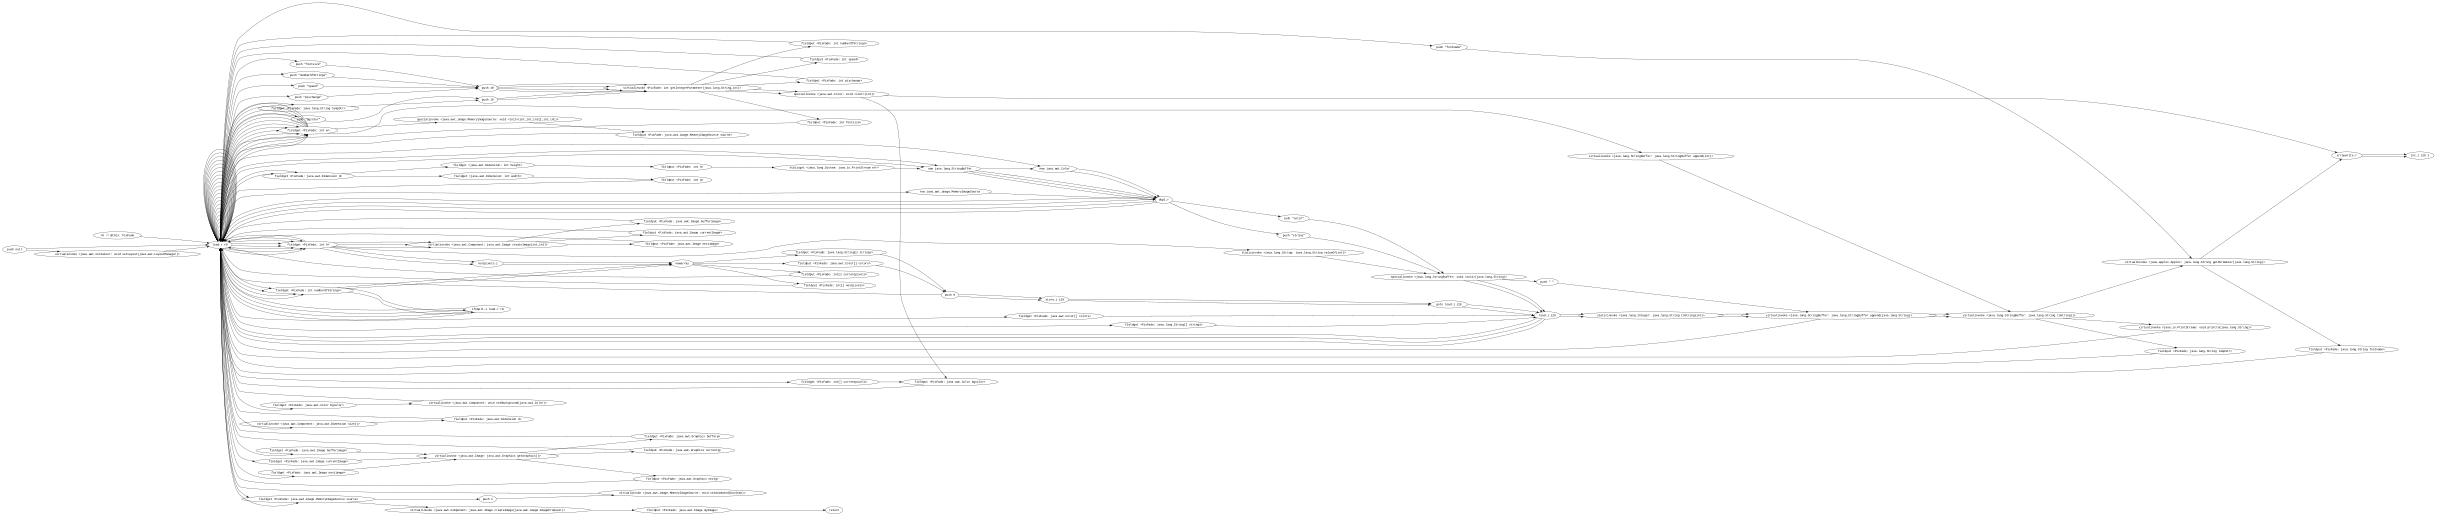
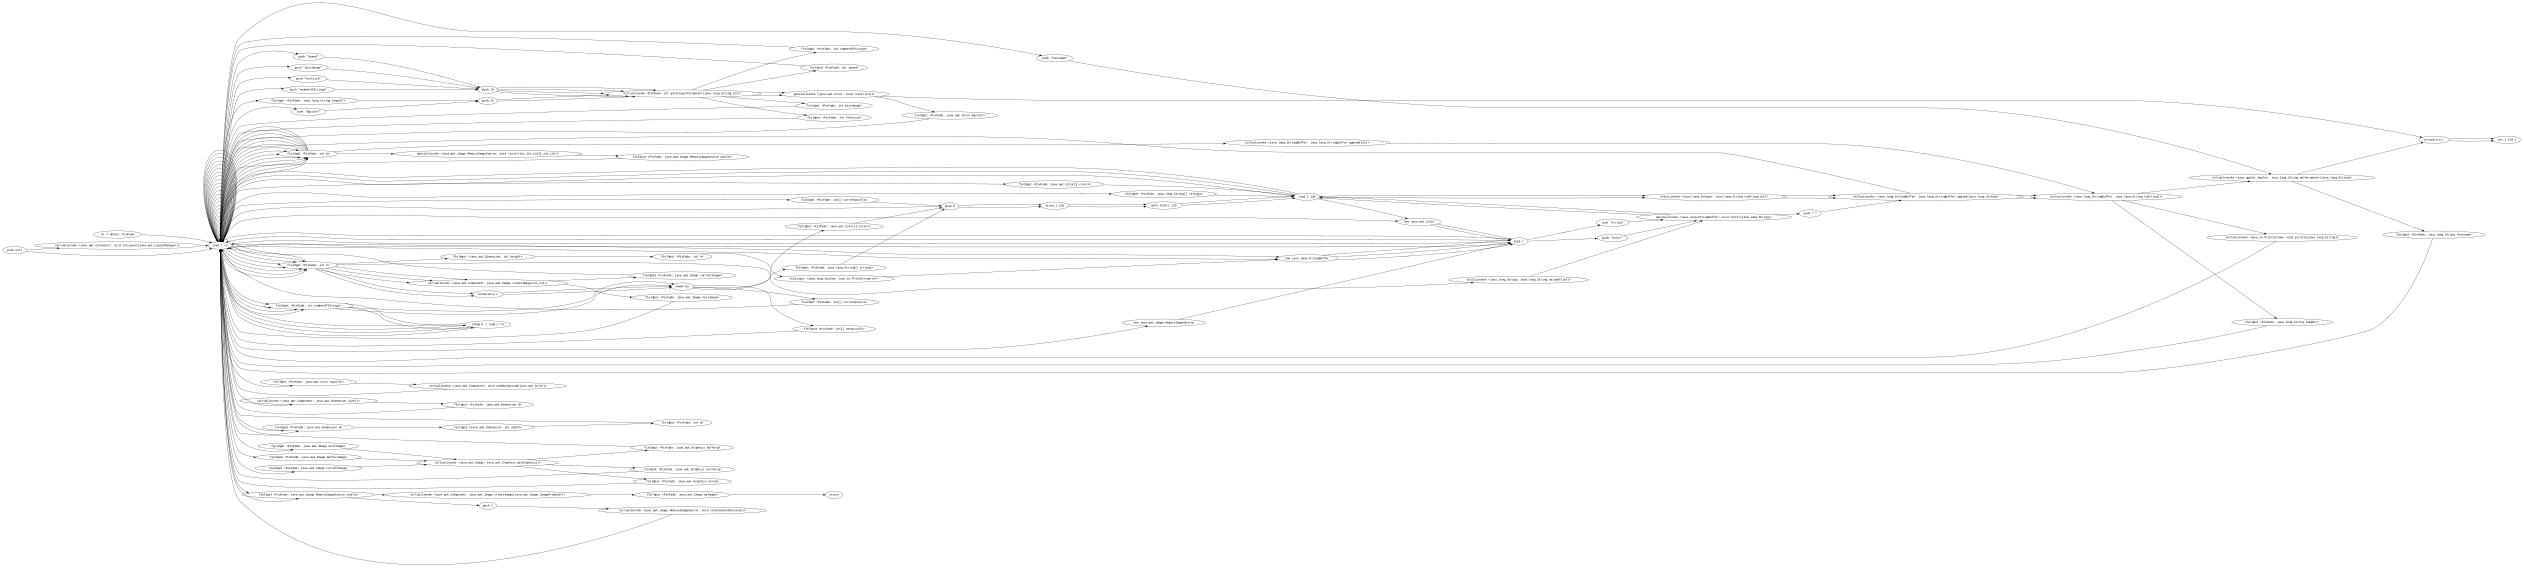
edge "new java.lang.StringBuffer" -> "new java.awt.Color": now "load.i i29" -> "new java.awt.Color"
edge "fieldget <PixFade: java.awt.Dimension d>" -> "fieldget <java.awt.Dimension: int height>": now "fieldget <PixFade: int h>" -> "fieldget <java.awt.Dimension: int height>"
node "fieldput <PixFade: java.awt.Image bufferimage>": removed
edge "fieldget <PixFade: int[] currentpixels>" -> "fieldput <PixFade: java.awt.Color bgcolor>": now "fieldget <PixFade: int[] currentpixels>" -> "push 0"
